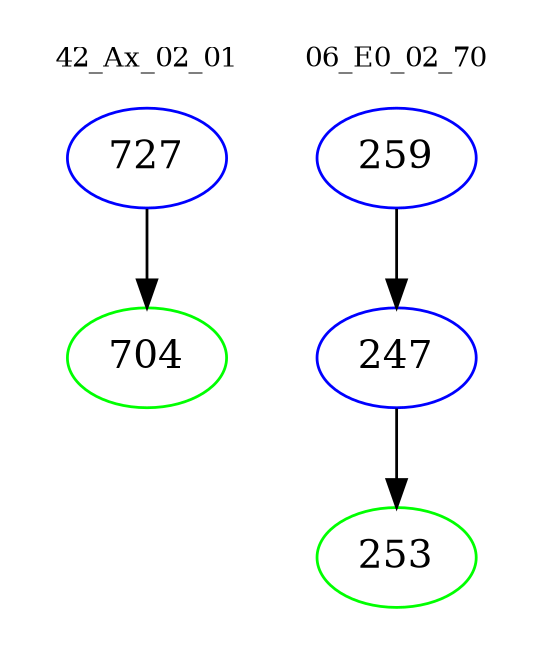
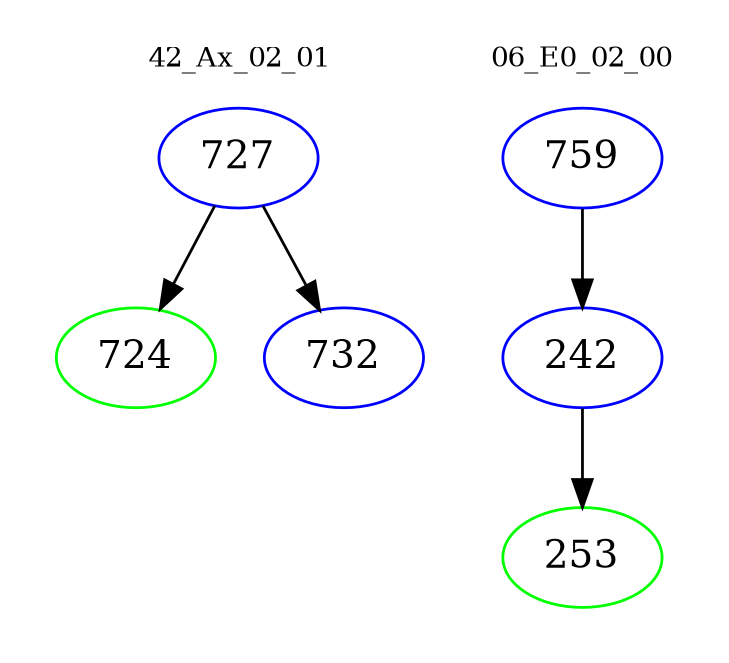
cluster "06_E0_02_70": label "06_E0_02_70" -> "06_E0_02_00"
node "259": label "259" -> "759"
node "704": label "704" -> "724"
node "732": added
node "247": label "247" -> "242"
